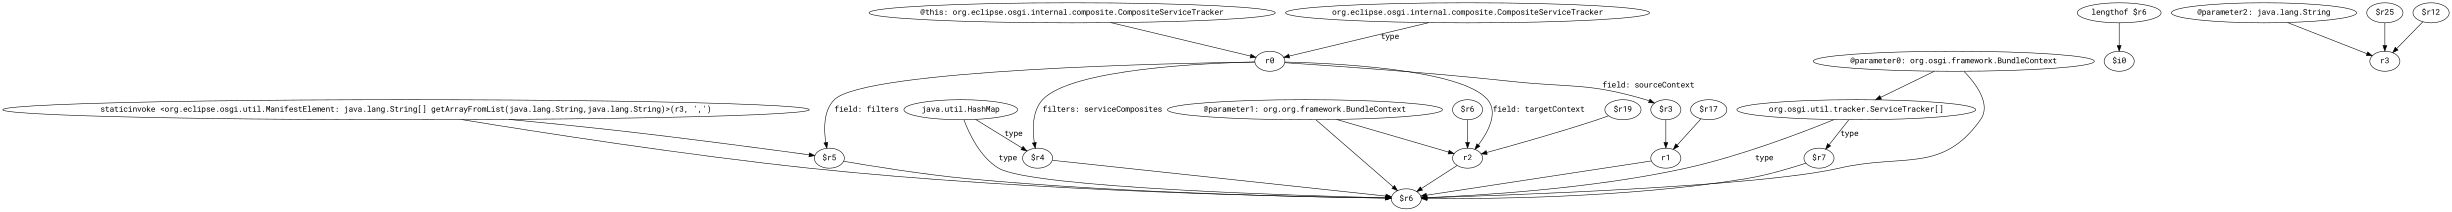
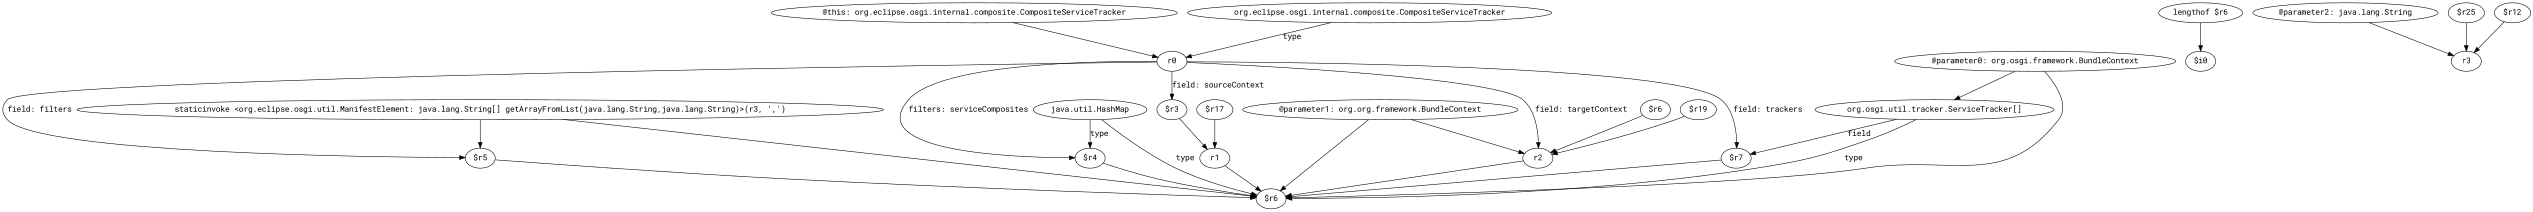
edge "r0" -> "$r7": added, label "field: trackers"
edge "org.osgi.util.tracker.ServiceTracker[]" -> "$r7": label "type" -> "field"
